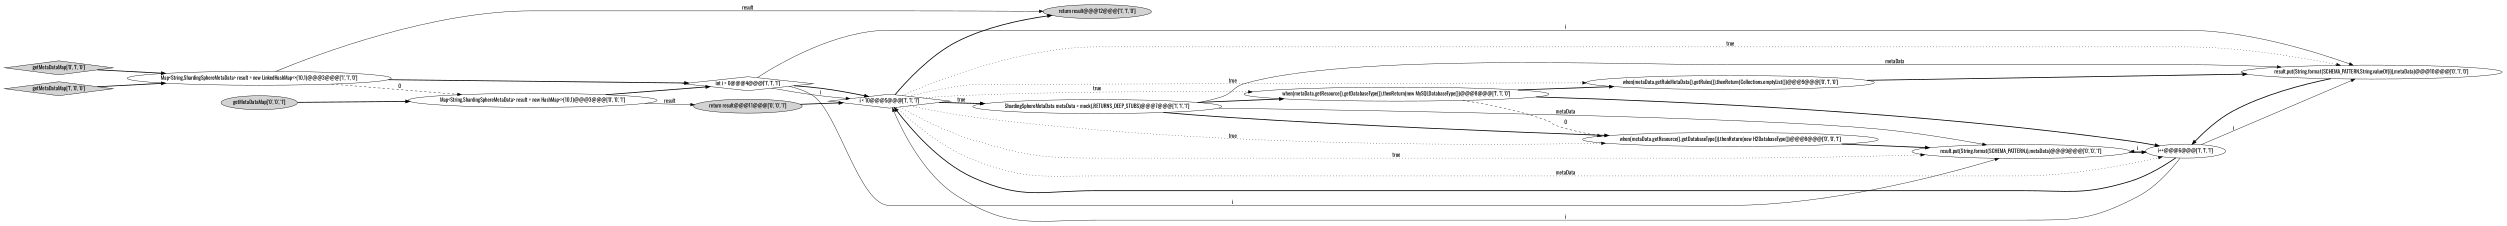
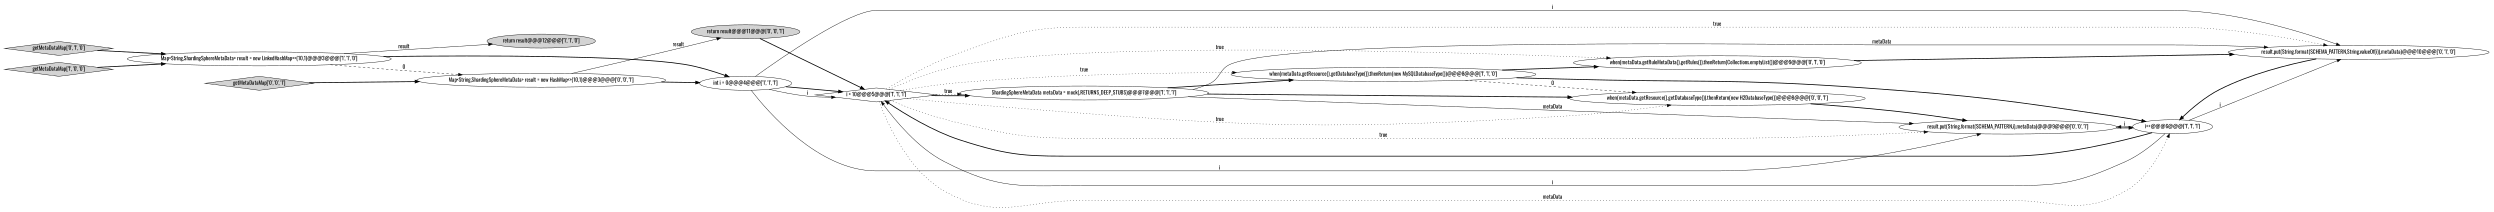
edge "i < 10@@@5@@@['1', '1', '1']" -> "return result@@@12@@@['1', '1', '0']": removed
node "int i = 0@@@4@@@['1', '1', '1']": shape diamond -> ellipse
node "getMetaDataMap['0', '0', '1']": shape ellipse -> diamond
